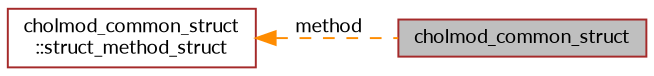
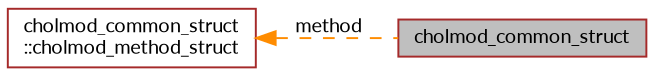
node "cholmod_common_struct ::struct_method_struct": label "cholmod_common_struct ::struct_method_struct" -> "cholmod_common_struct ::cholmod_method_struct"
